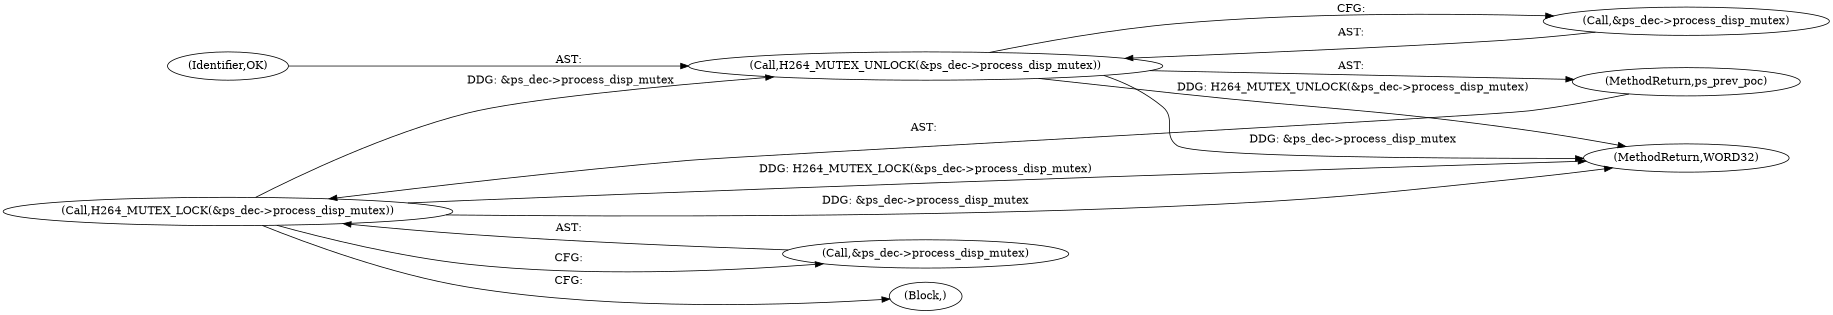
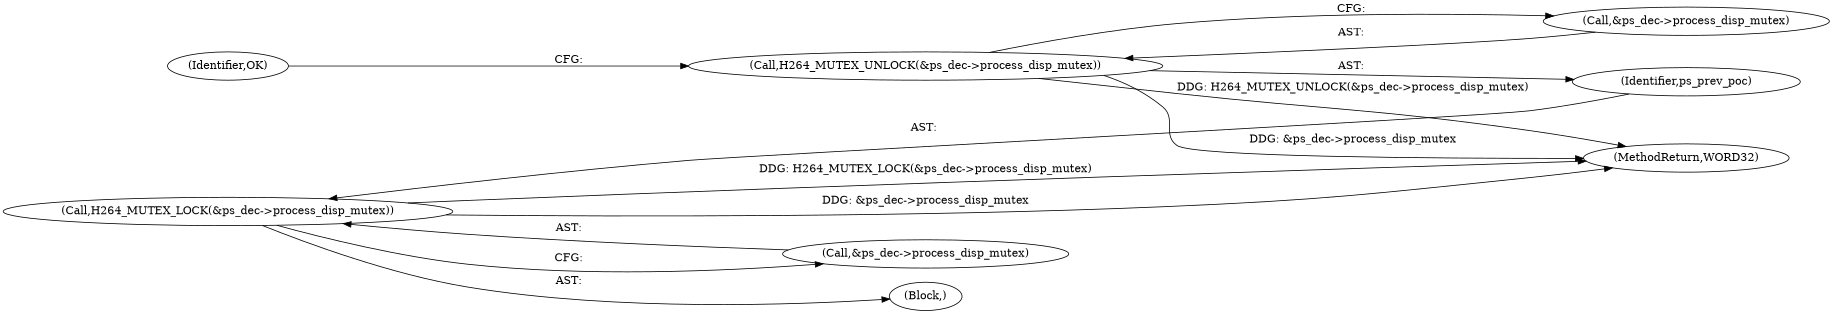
edge "(Identifier,OK)" -> "(Call,H264_MUTEX_UNLOCK(&ps_dec->process_disp_mutex))": label "AST: " -> "CFG: "
node "(MethodReturn,ps_prev_poc)": label "(MethodReturn,ps_prev_poc)" -> "(Identifier,ps_prev_poc)"
edge "(Call,H264_MUTEX_LOCK(&ps_dec->process_disp_mutex))" -> "(Call,H264_MUTEX_UNLOCK(&ps_dec->process_disp_mutex))": removed, label "DDG: &ps_dec->process_disp_mutex"
edge "(Call,H264_MUTEX_LOCK(&ps_dec->process_disp_mutex))" -> "(Block,)": label "CFG: " -> "AST: "
